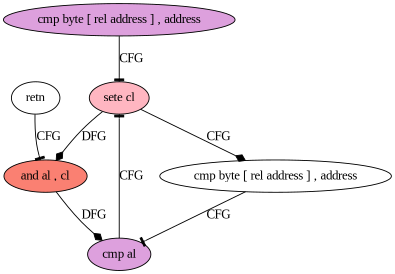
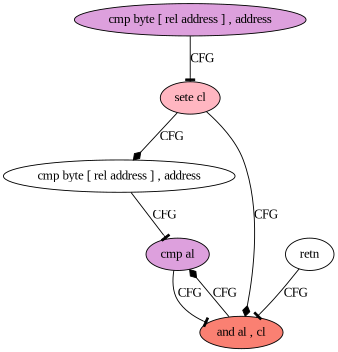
edge "sete cl" -> "and al , cl": label "DFG" -> "CFG"
edge "cmp al" -> "sete cl": now "cmp al" -> "and al , cl"
edge "and al , cl" -> "cmp al": label "DFG" -> "CFG"
